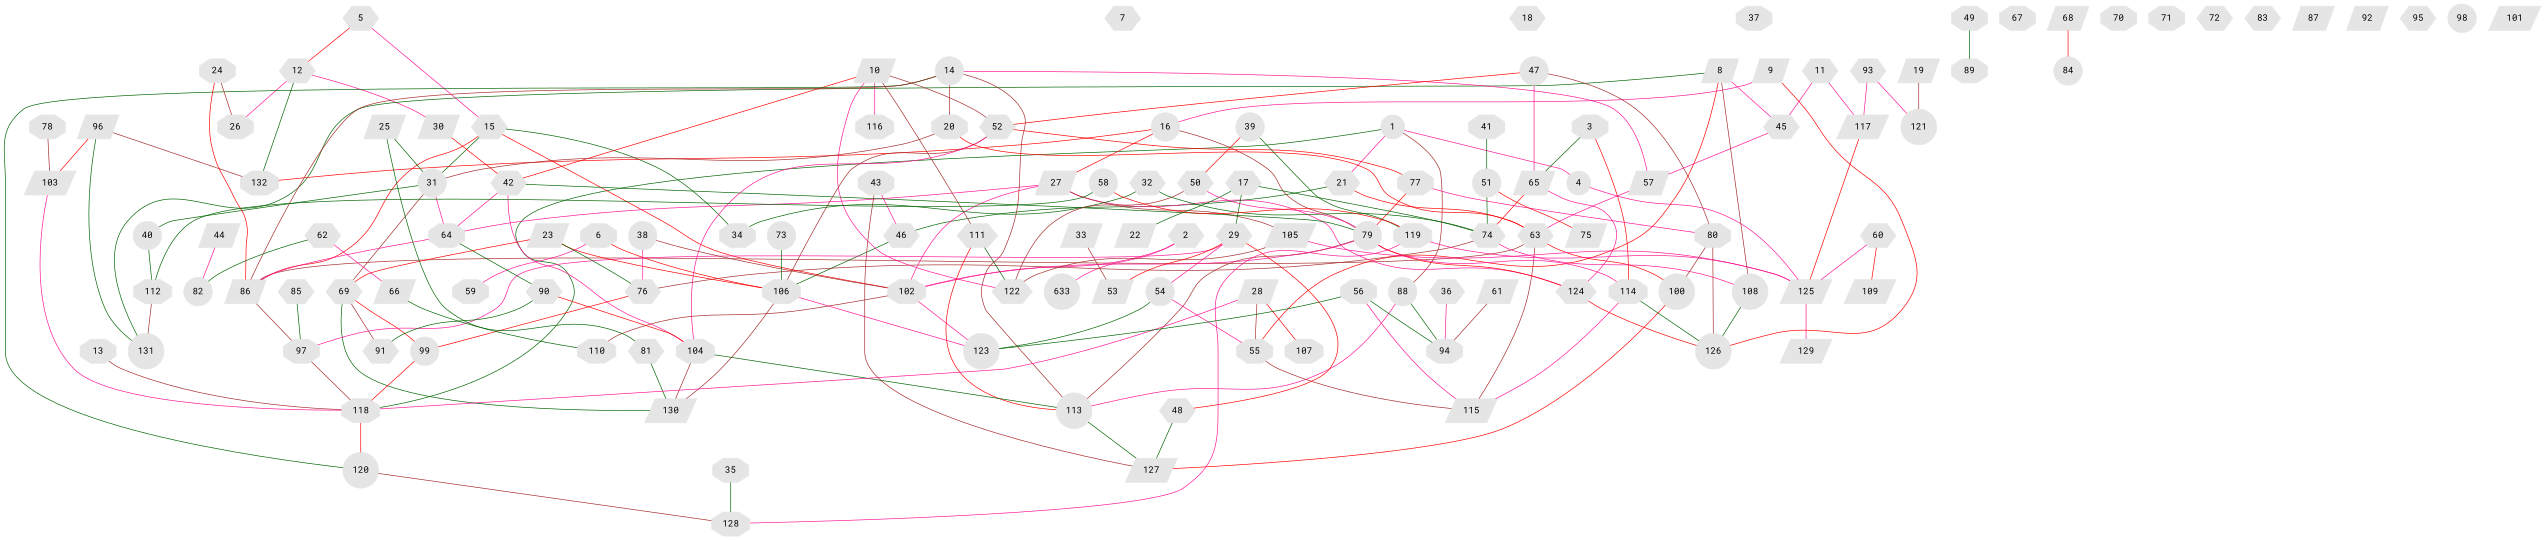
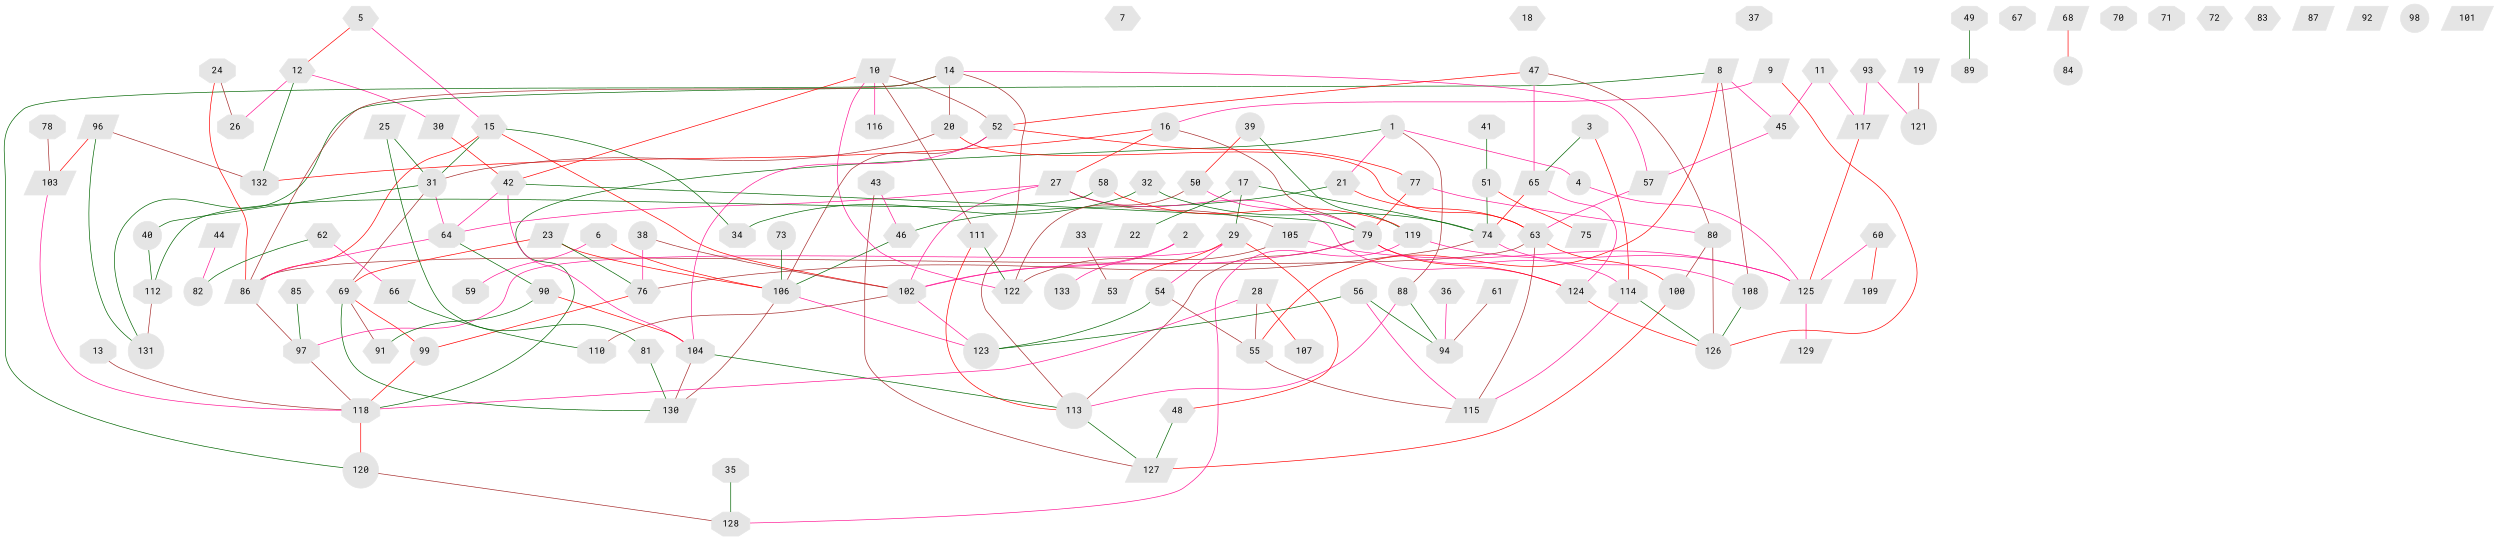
node "95": removed
node "633": label "633" -> "133"
edge "54" -- "55": color deeppink -> brown
